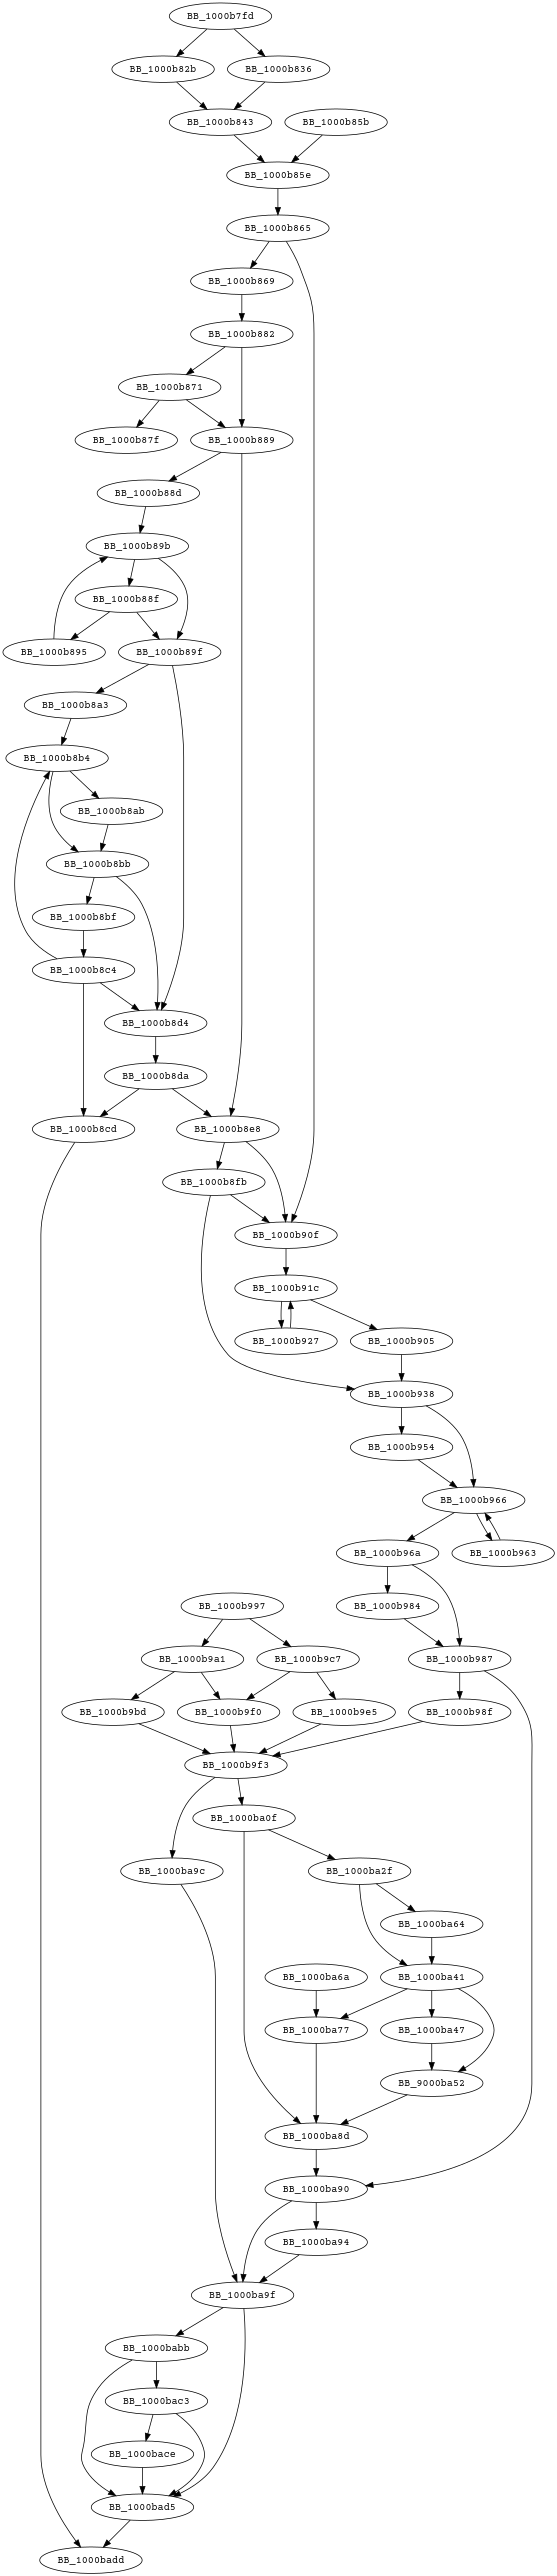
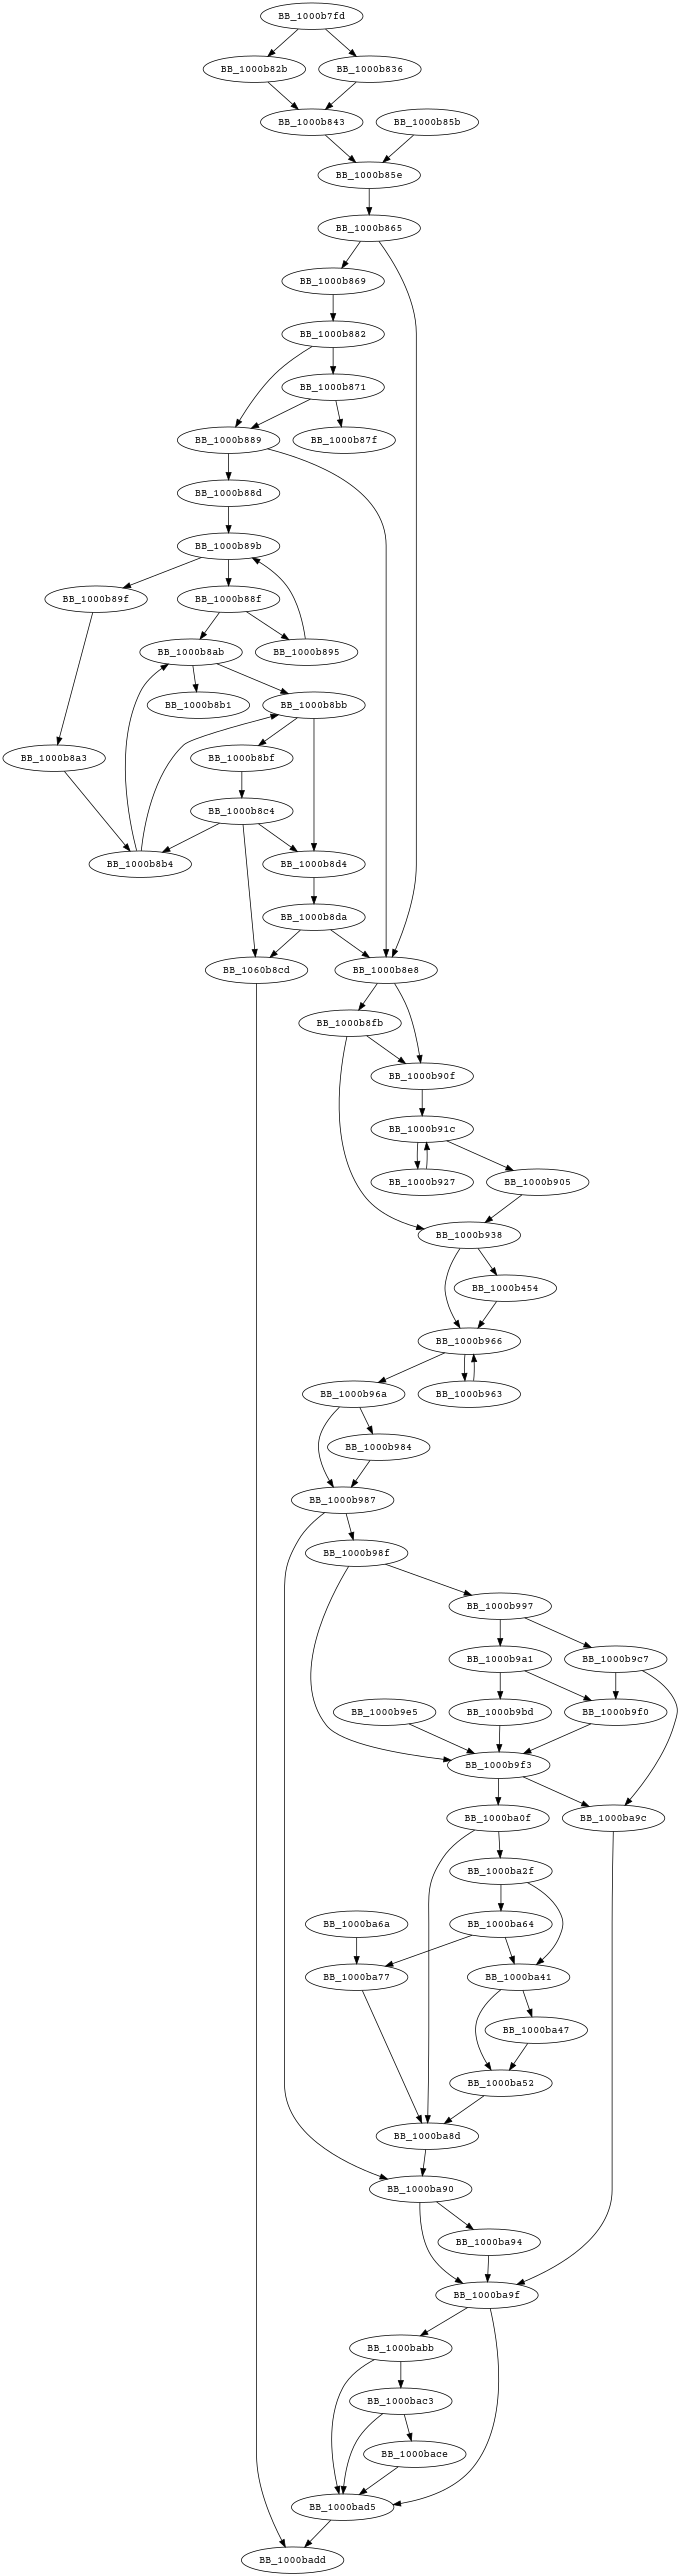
edge "BB_1000b88f" -> "BB_1000b89f": now "BB_1000b88f" -> "BB_1000b8ab"
node "BB_1000b8b1": added
edge "BB_1000b865" -> "BB_1000b90f": now "BB_1000b865" -> "BB_1000b8e8"
edge "BB_1000b89f" -> "BB_1000b8d4": removed
node "BB_1000b8cd": label "BB_1000b8cd" -> "BB_1060b8cd"
node "BB_1000b954": label "BB_1000b954" -> "BB_1000b454"
edge "BB_1000b98f" -> "BB_1000b997": added
edge "BB_1000b9c7" -> "BB_1000b9e5": now "BB_1000b9c7" -> "BB_1000ba9c"
edge "BB_1000ba41" -> "BB_1000ba77": now "BB_1000ba64" -> "BB_1000ba77"
node "BB_9000ba52": label "BB_9000ba52" -> "BB_1000ba52"
